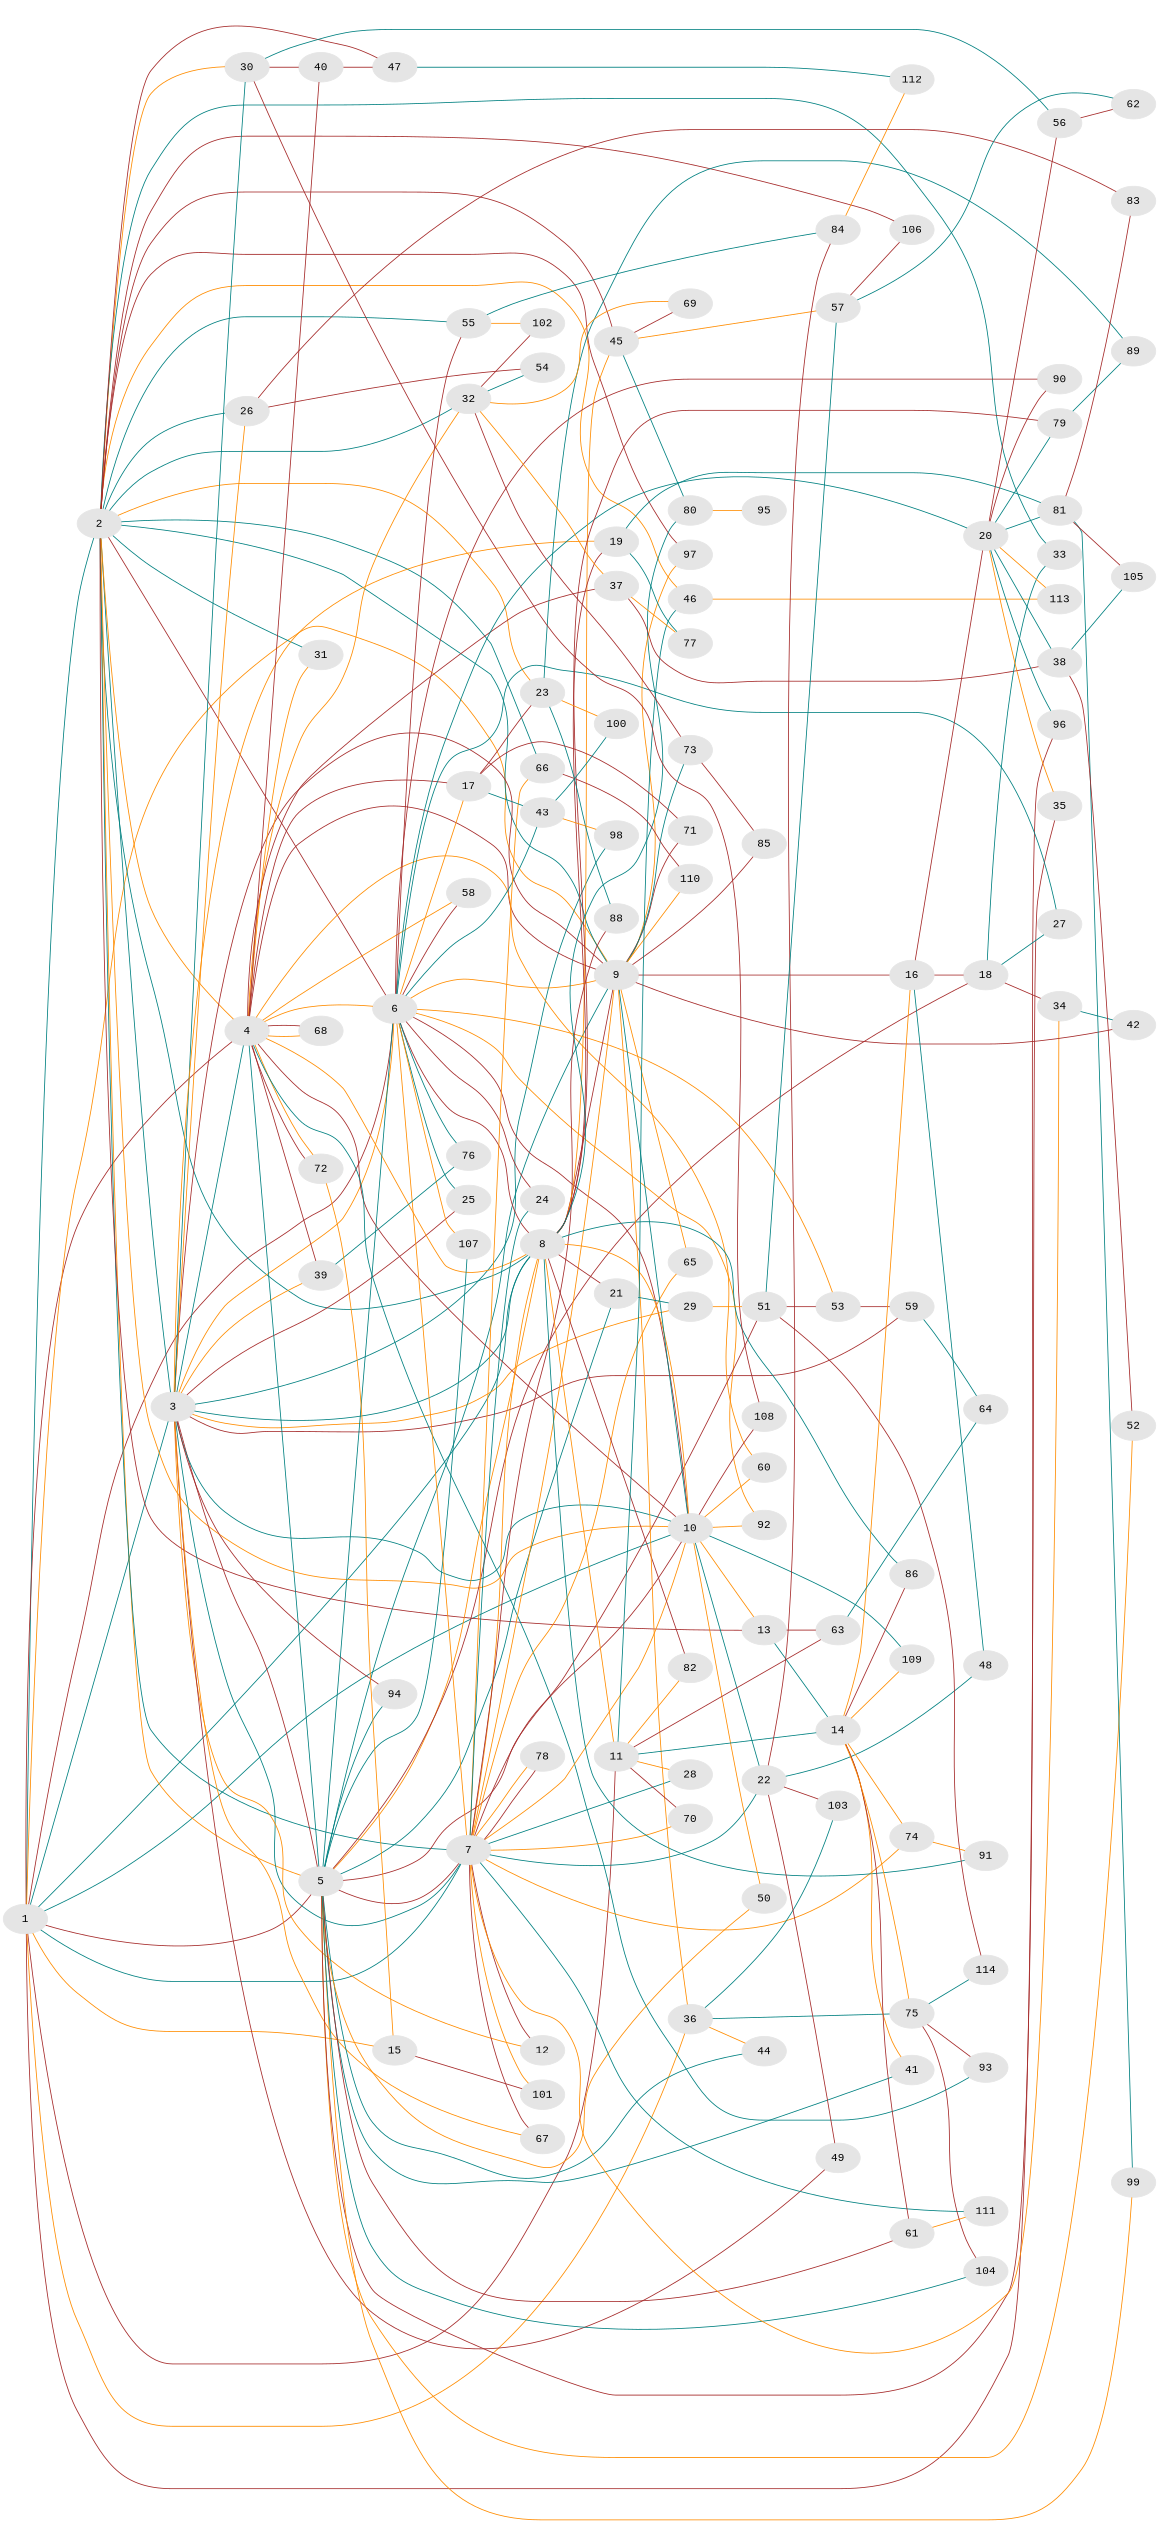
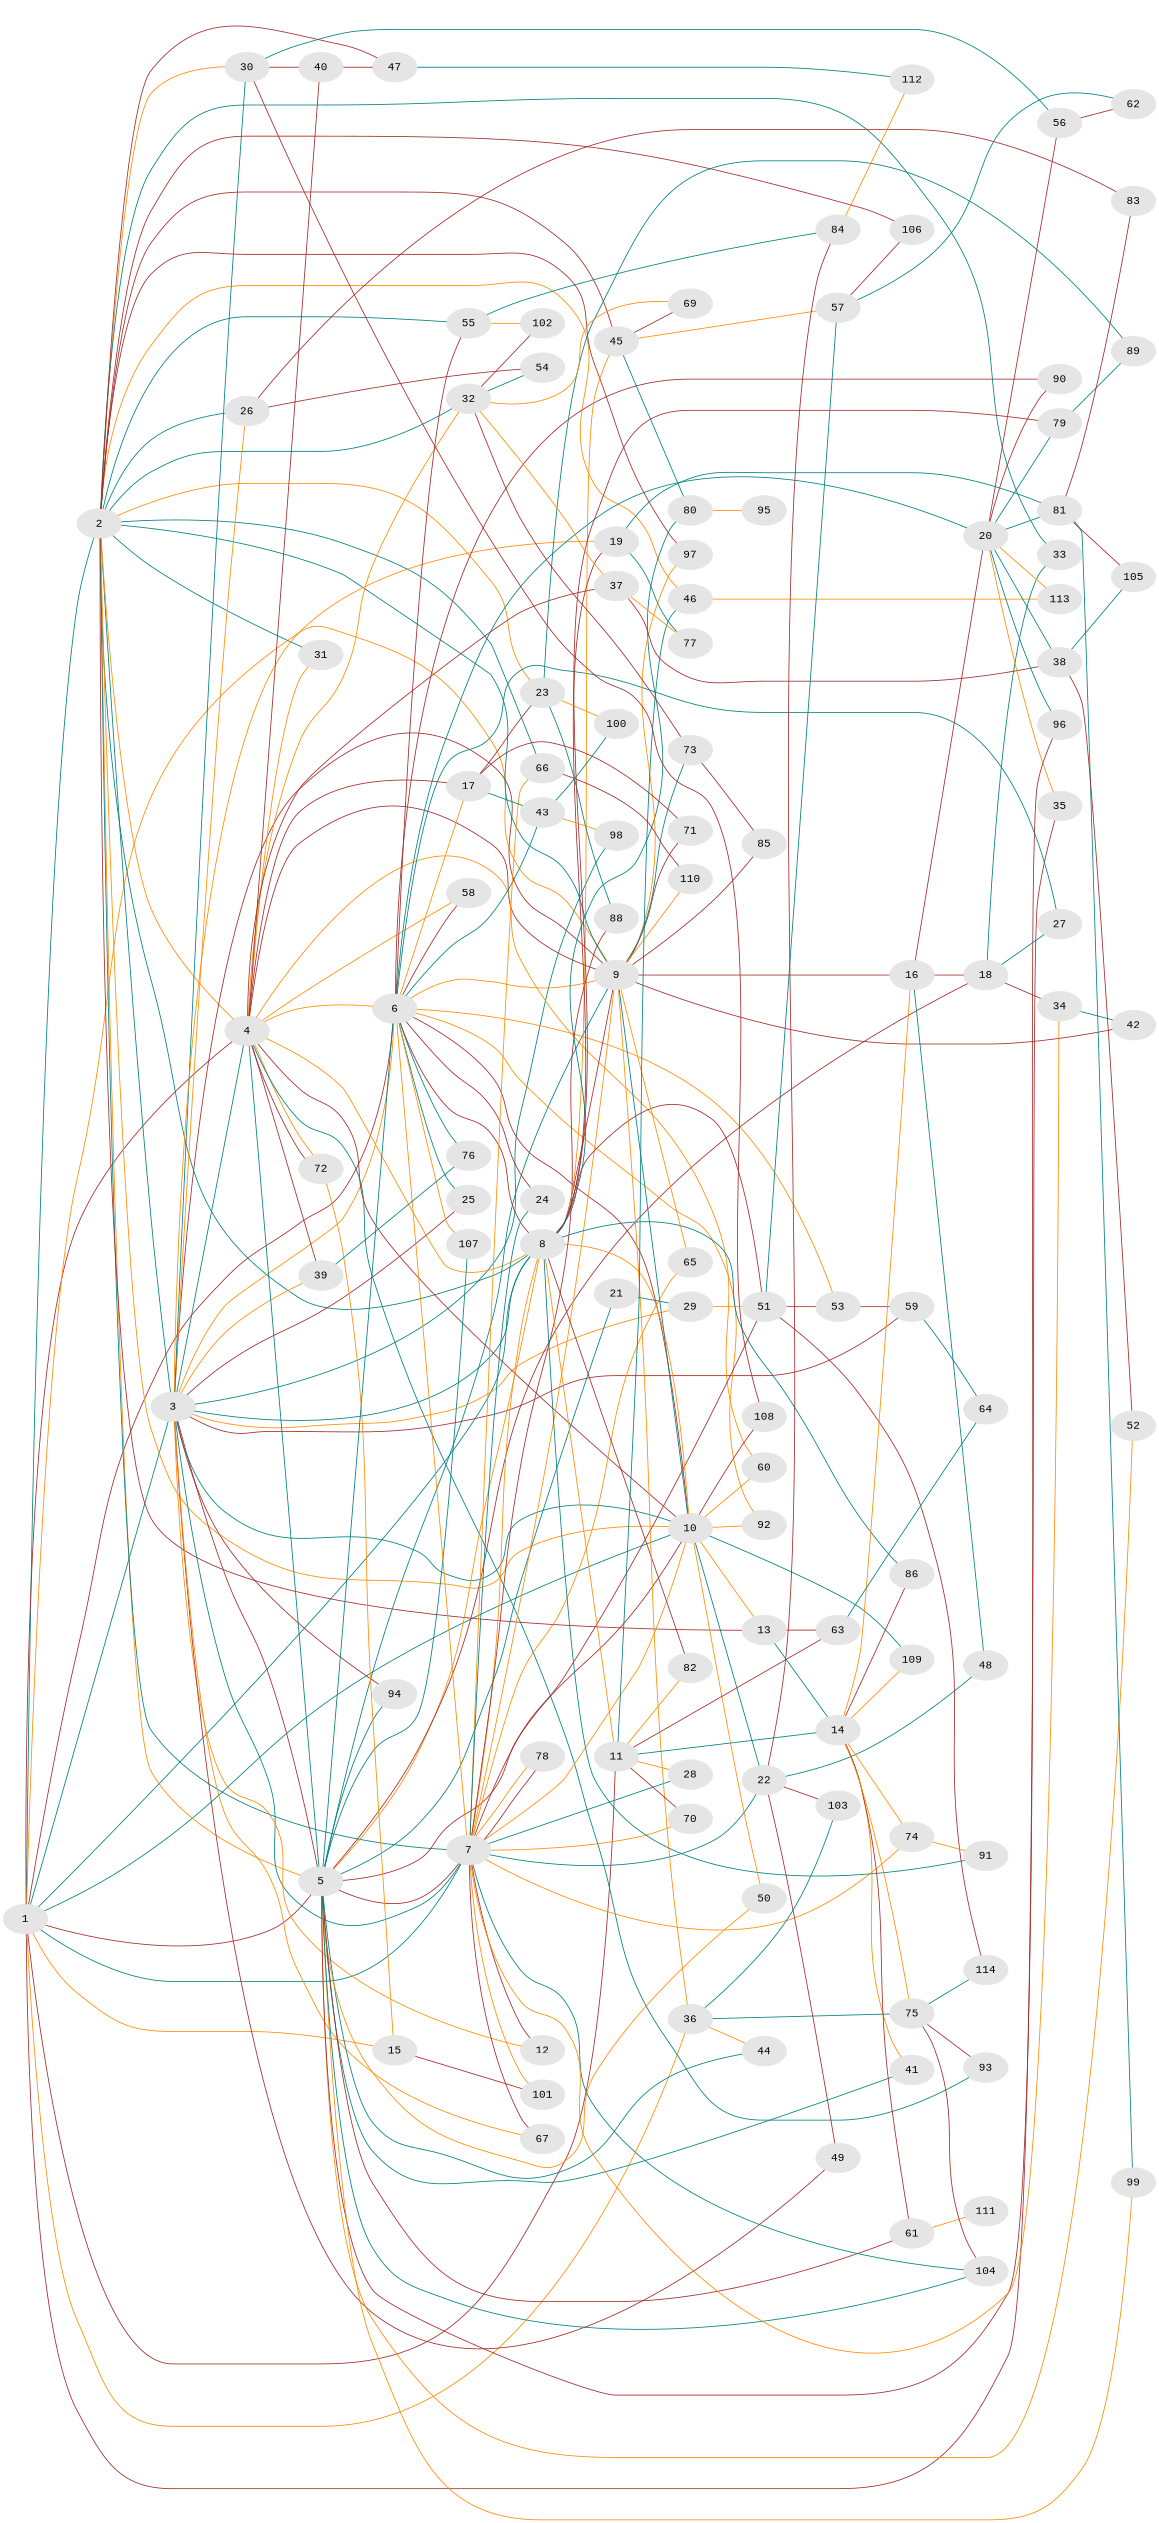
edge "2" -- "6": removed
node "68": removed
edge "8" -- "21": now "8" -- "51"
edge "7" -- "111": now "7" -- "104"
